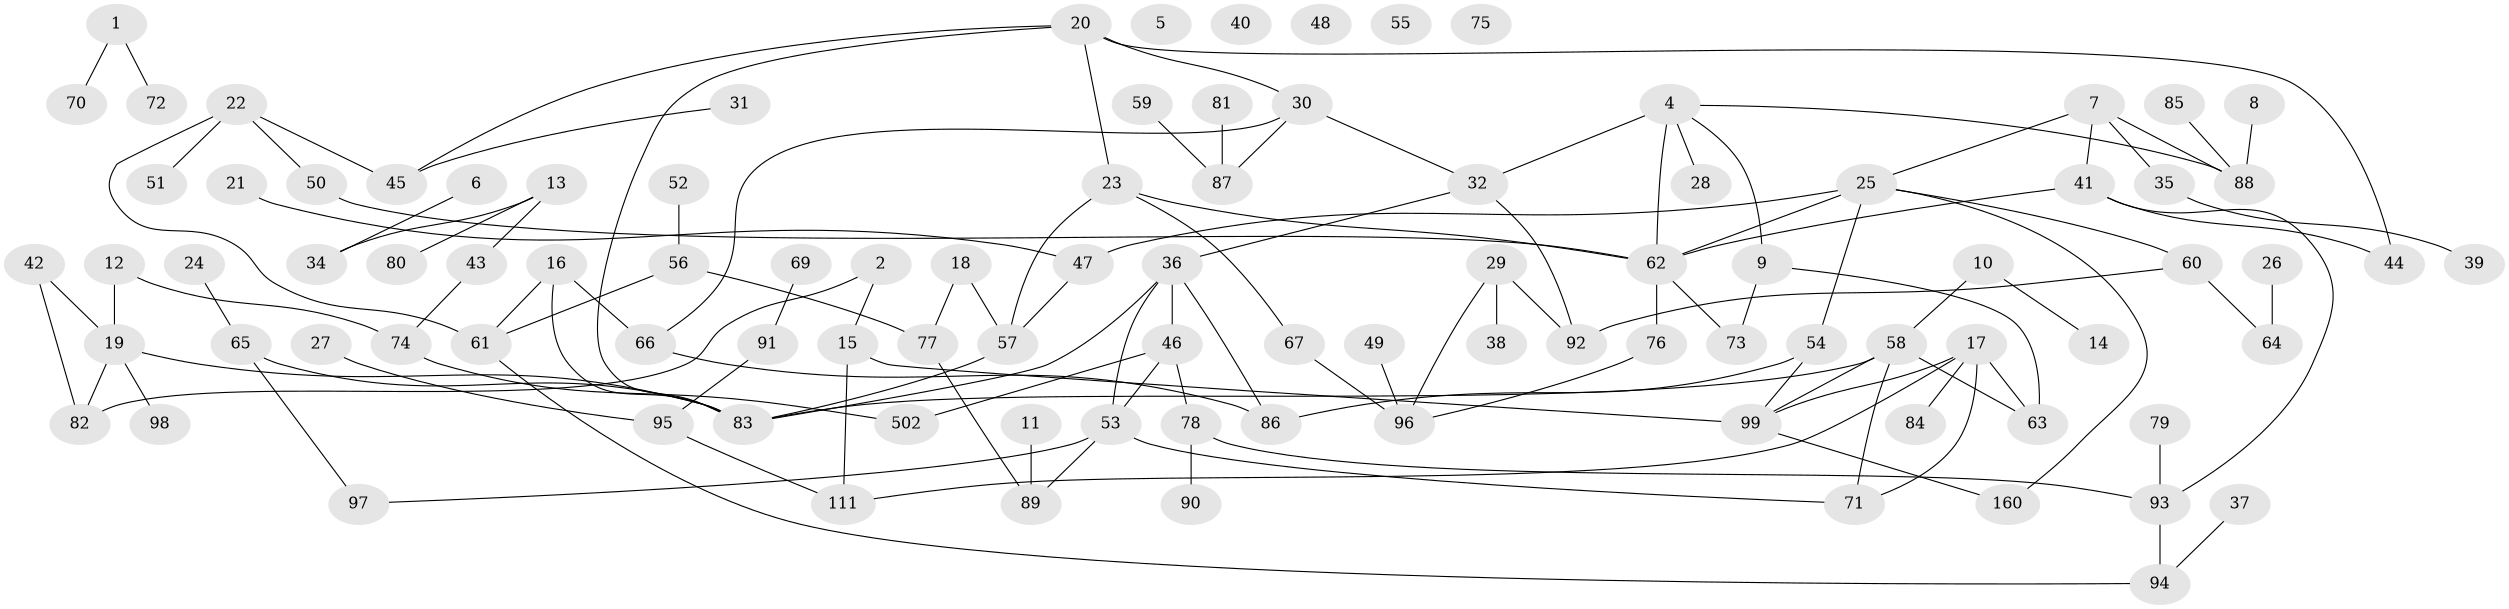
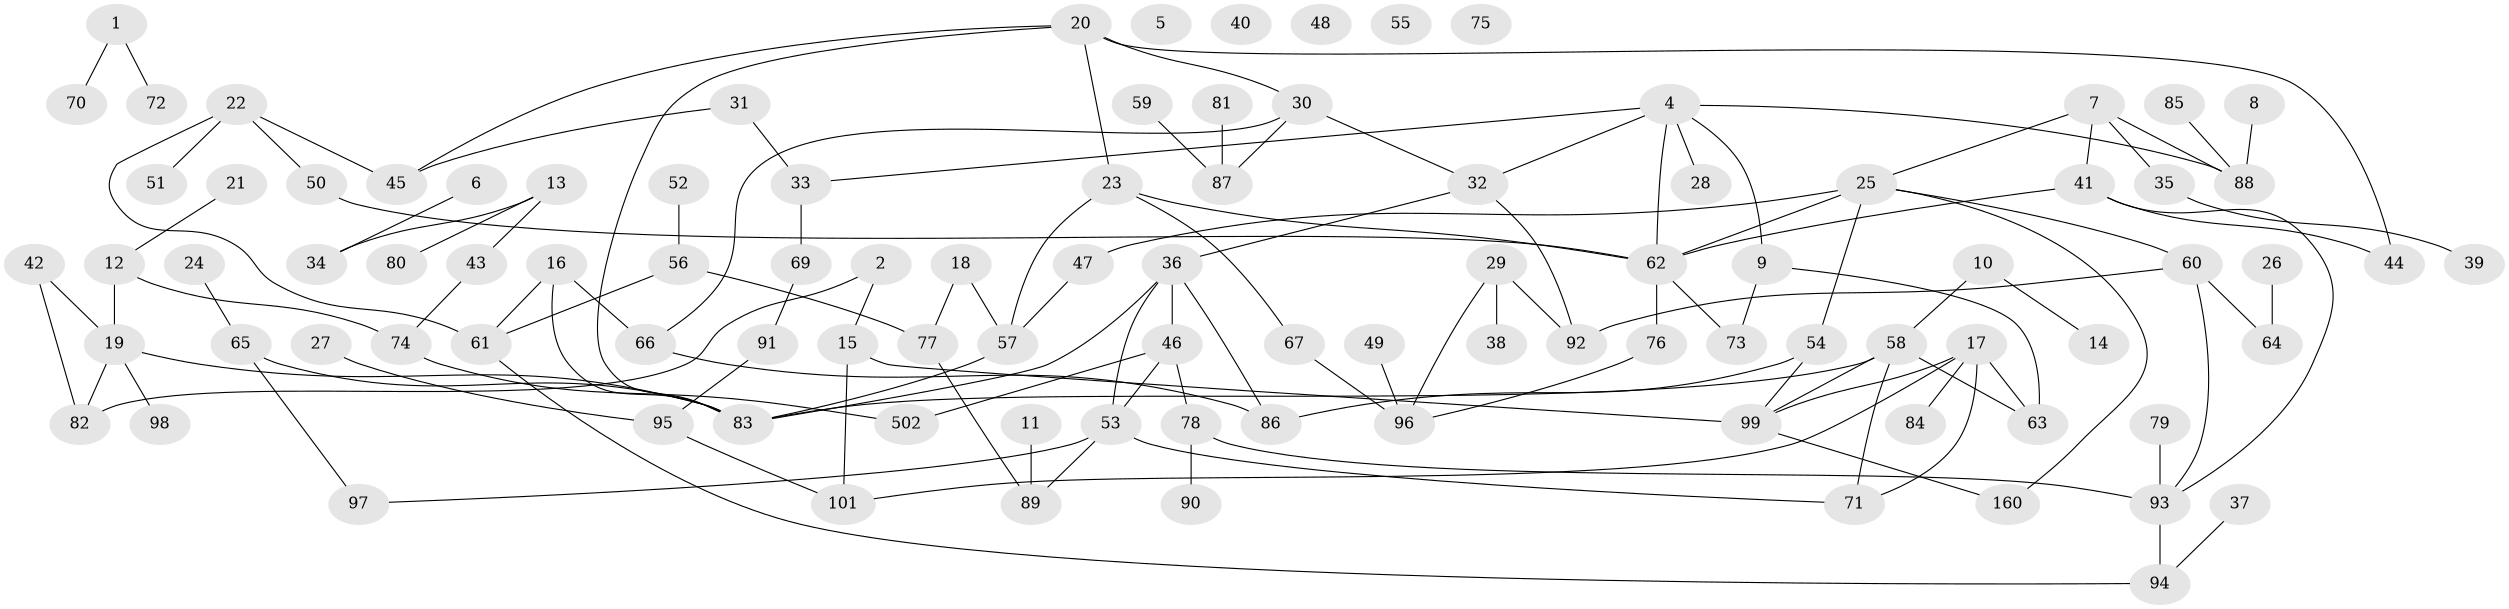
node "33": added
edge "21" -- "47": now "21" -- "12"
edge "60" -- "93": added
node "111": label "111" -> "101"
